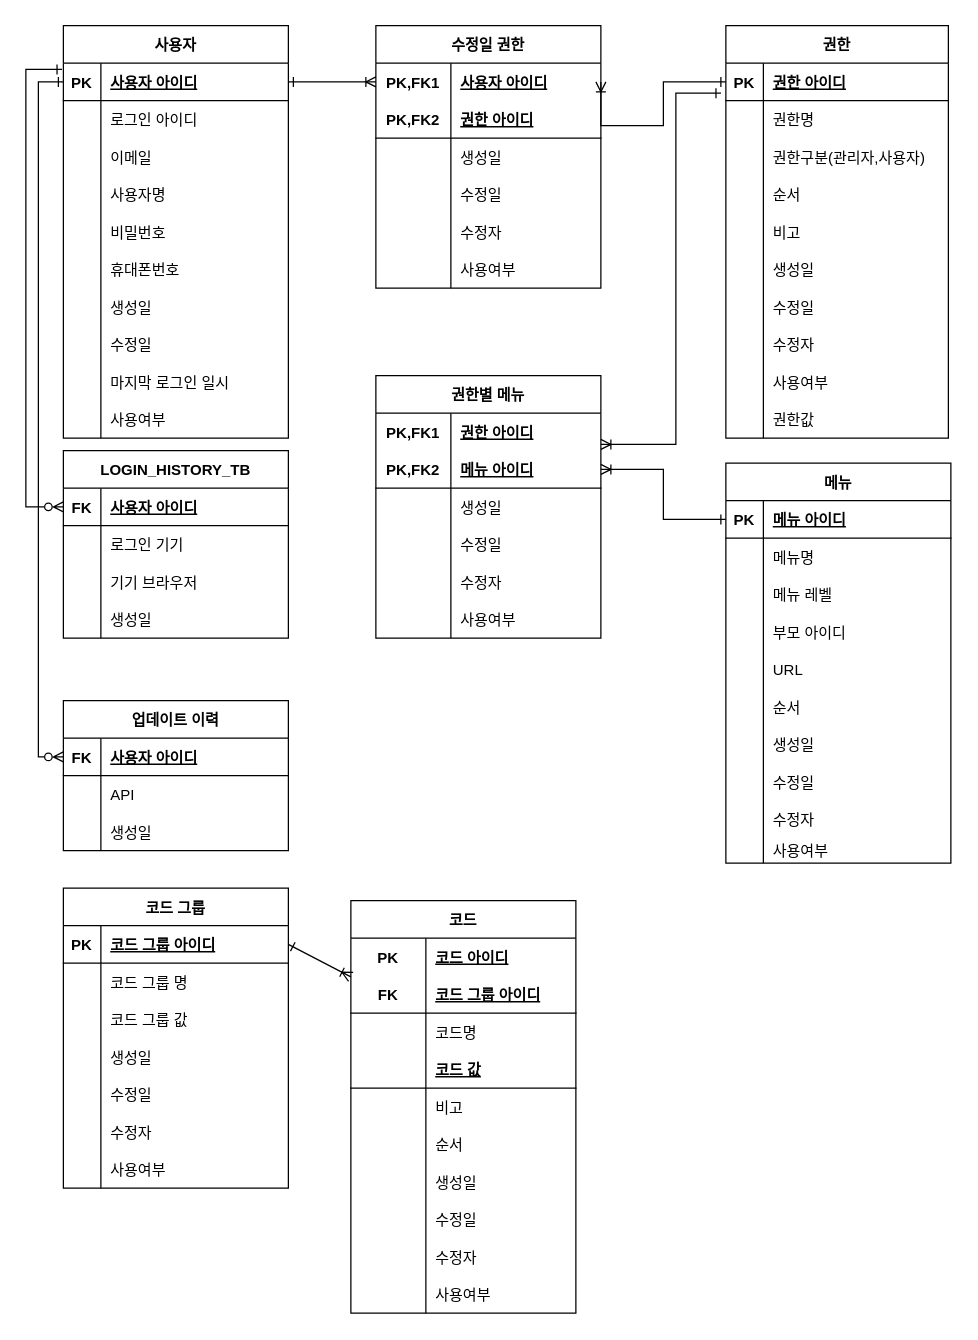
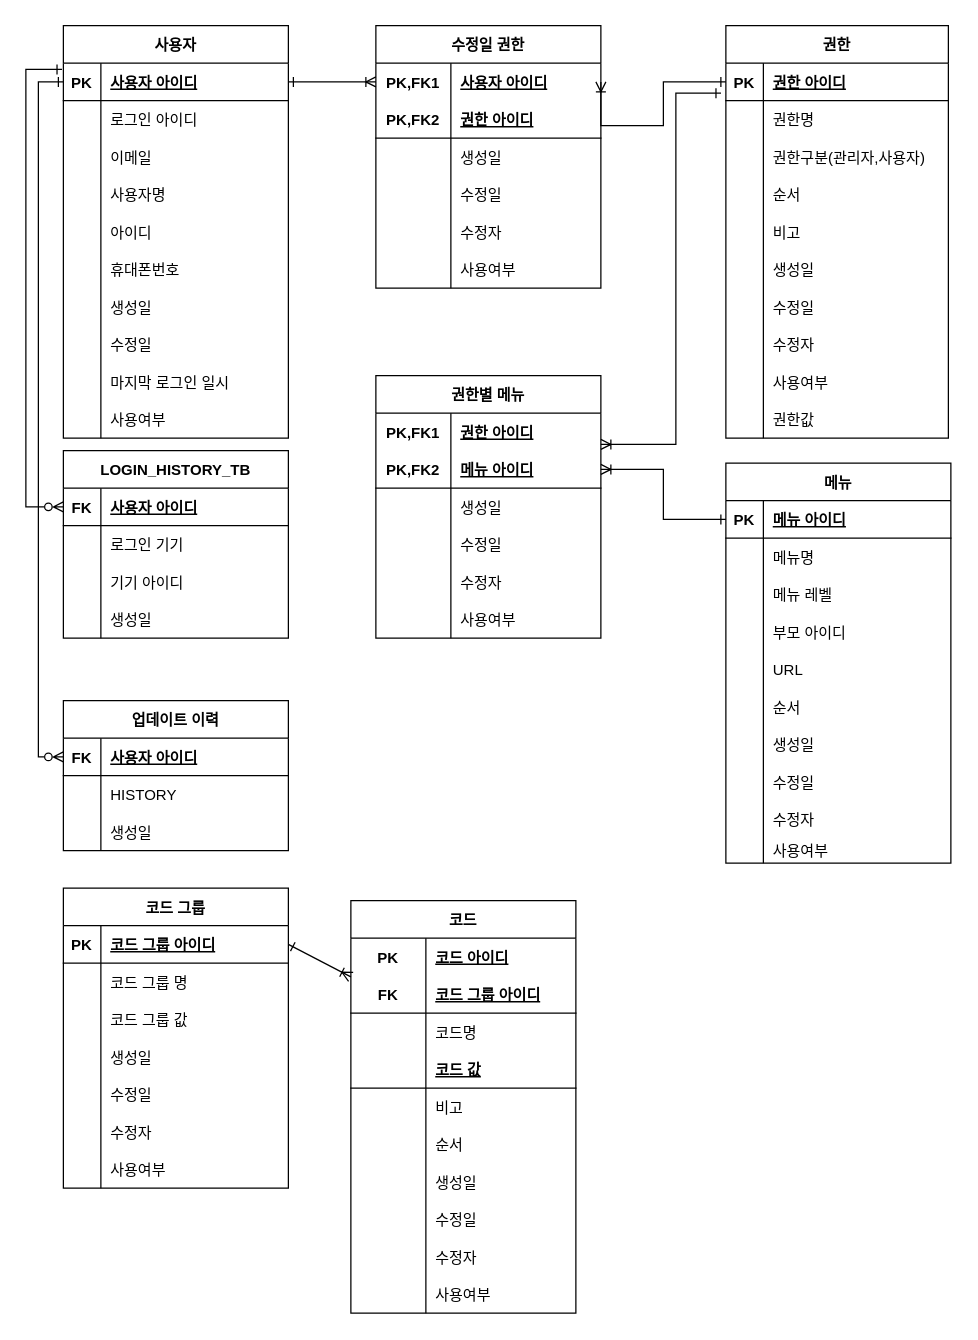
node "비밀번호": label "비밀번호" -> "아이디"
node "기기 브라우저": label "기기 브라우저" -> "기기 아이디"
node "API": label "API" -> "HISTORY"
